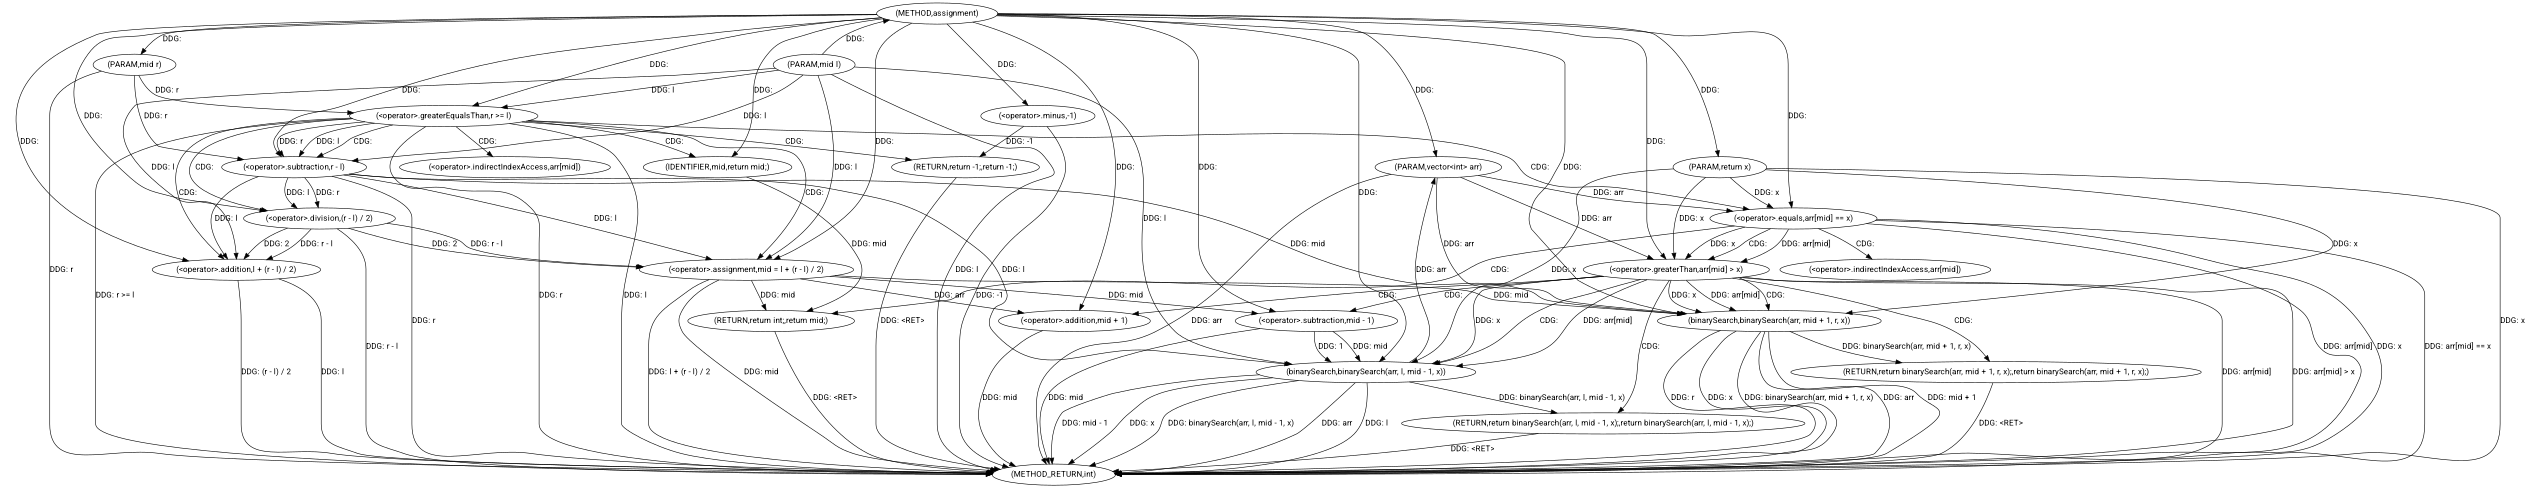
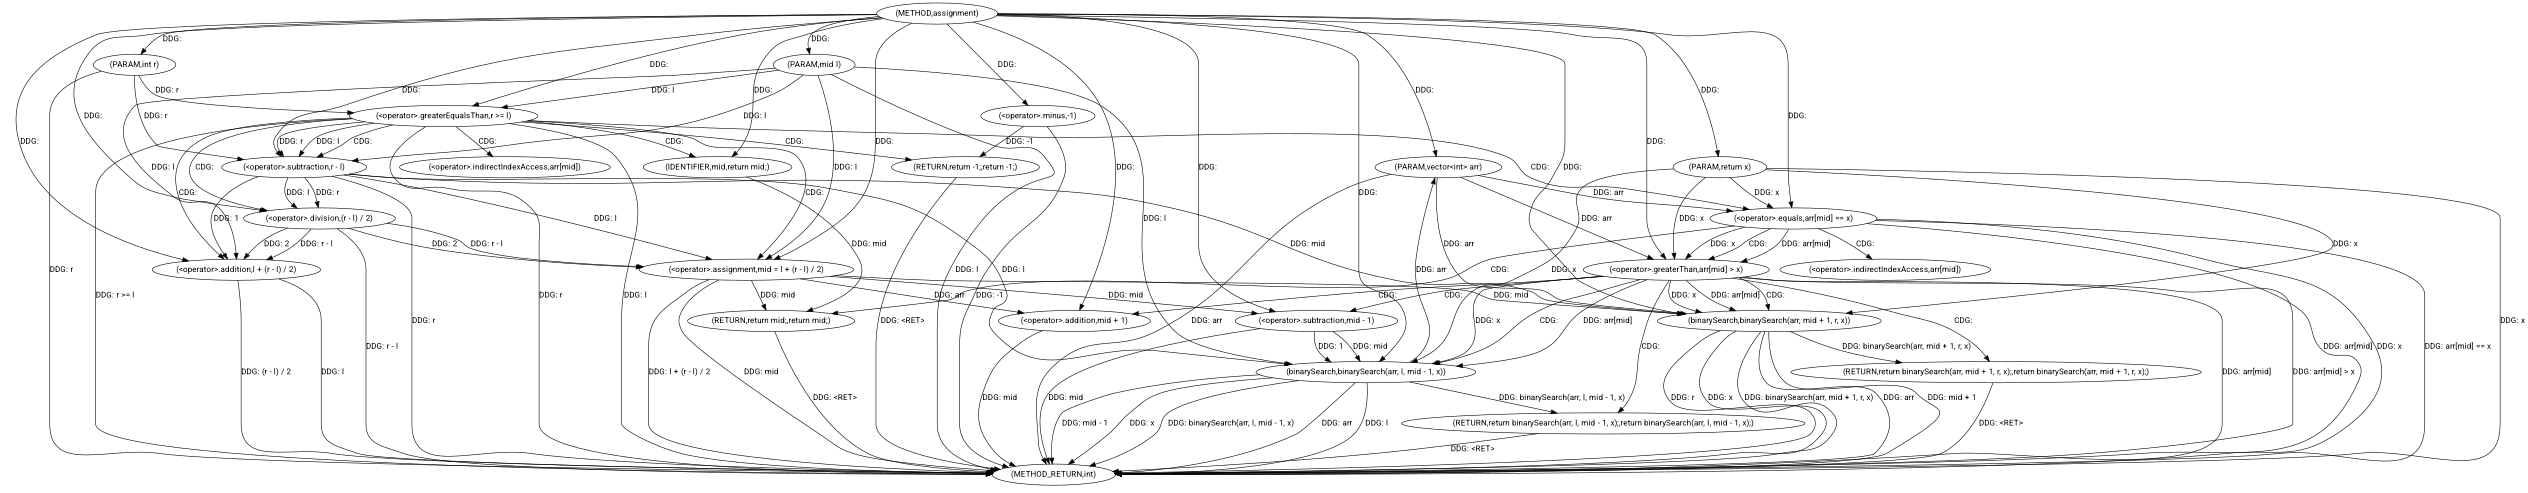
edge "(PARAM,mid l)" -> "(METHOD,assignment)": reversed
node "(PARAM,mid r)": label "(PARAM,mid r)" -> "(PARAM,int r)"
edge "(<operator>.subtraction,r - l)" -> "(<operator>.addition,l + (r - l) / 2)": label "DDG: l" -> "DDG: 1"
node "(RETURN,return int;,return mid;)": label "(RETURN,return int;,return mid;)" -> "(RETURN,return mid;,return mid;)"
